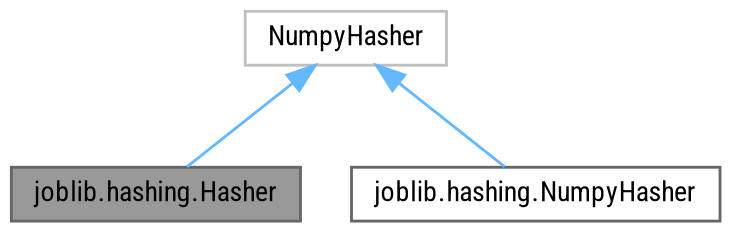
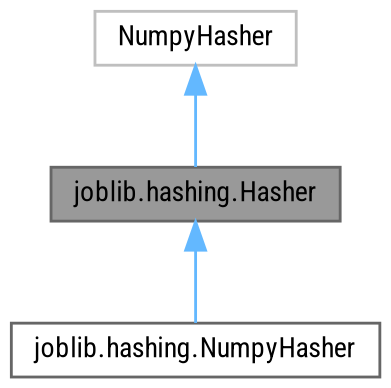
edge "joblib.hashing.NumpyHasher" -> "NumpyHasher": now "joblib.hashing.NumpyHasher" -> "joblib.hashing.Hasher"
